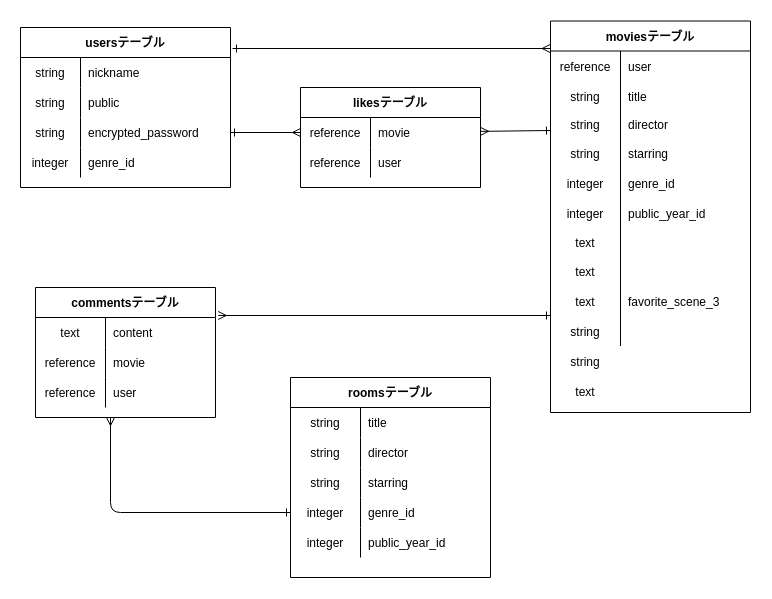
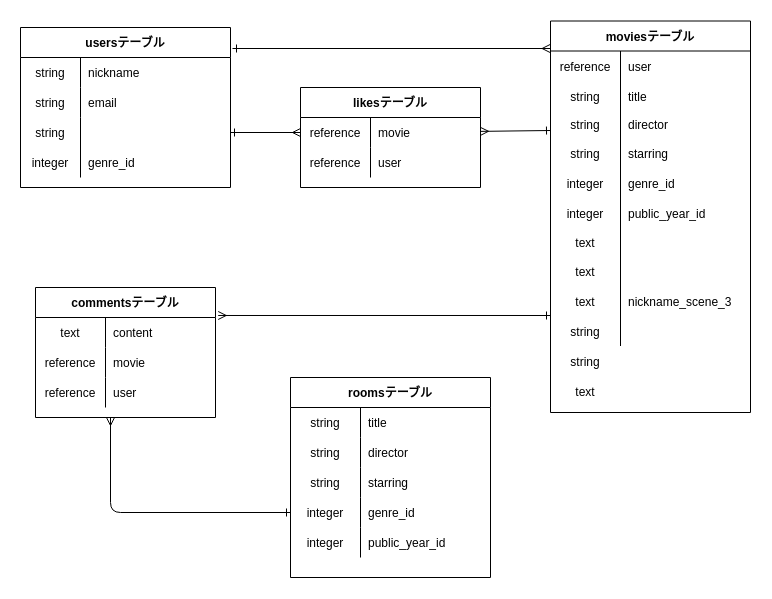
node "public": label "public" -> "email"
node "encrypted_password": removed
node "favorite_scene_3": label "favorite_scene_3" -> "nickname_scene_3"
